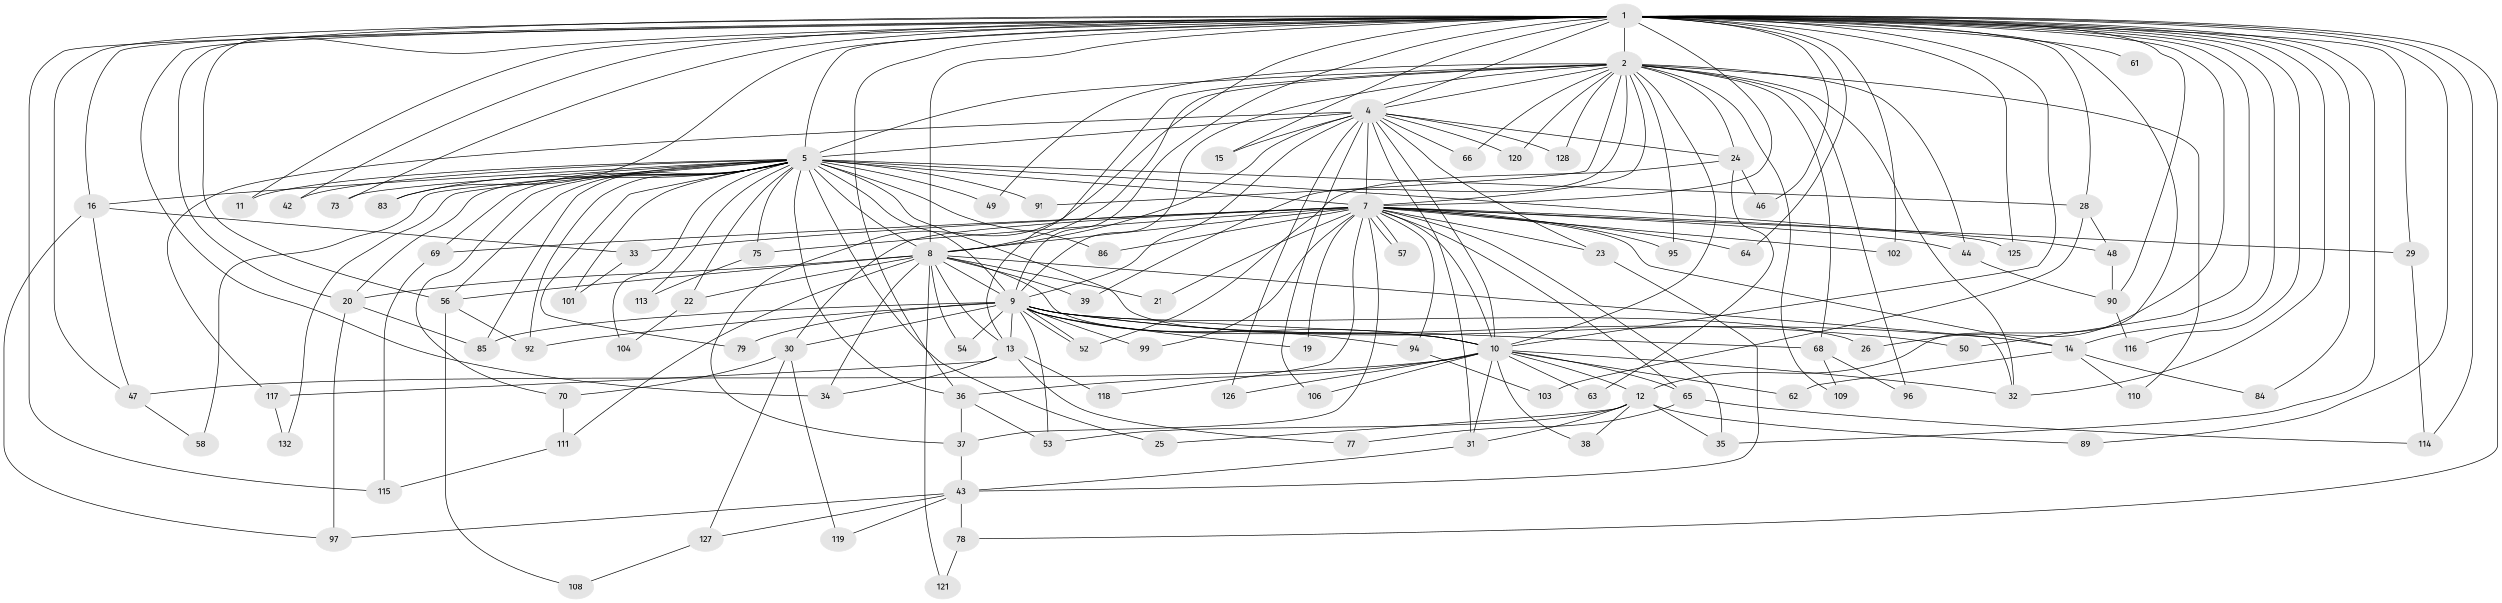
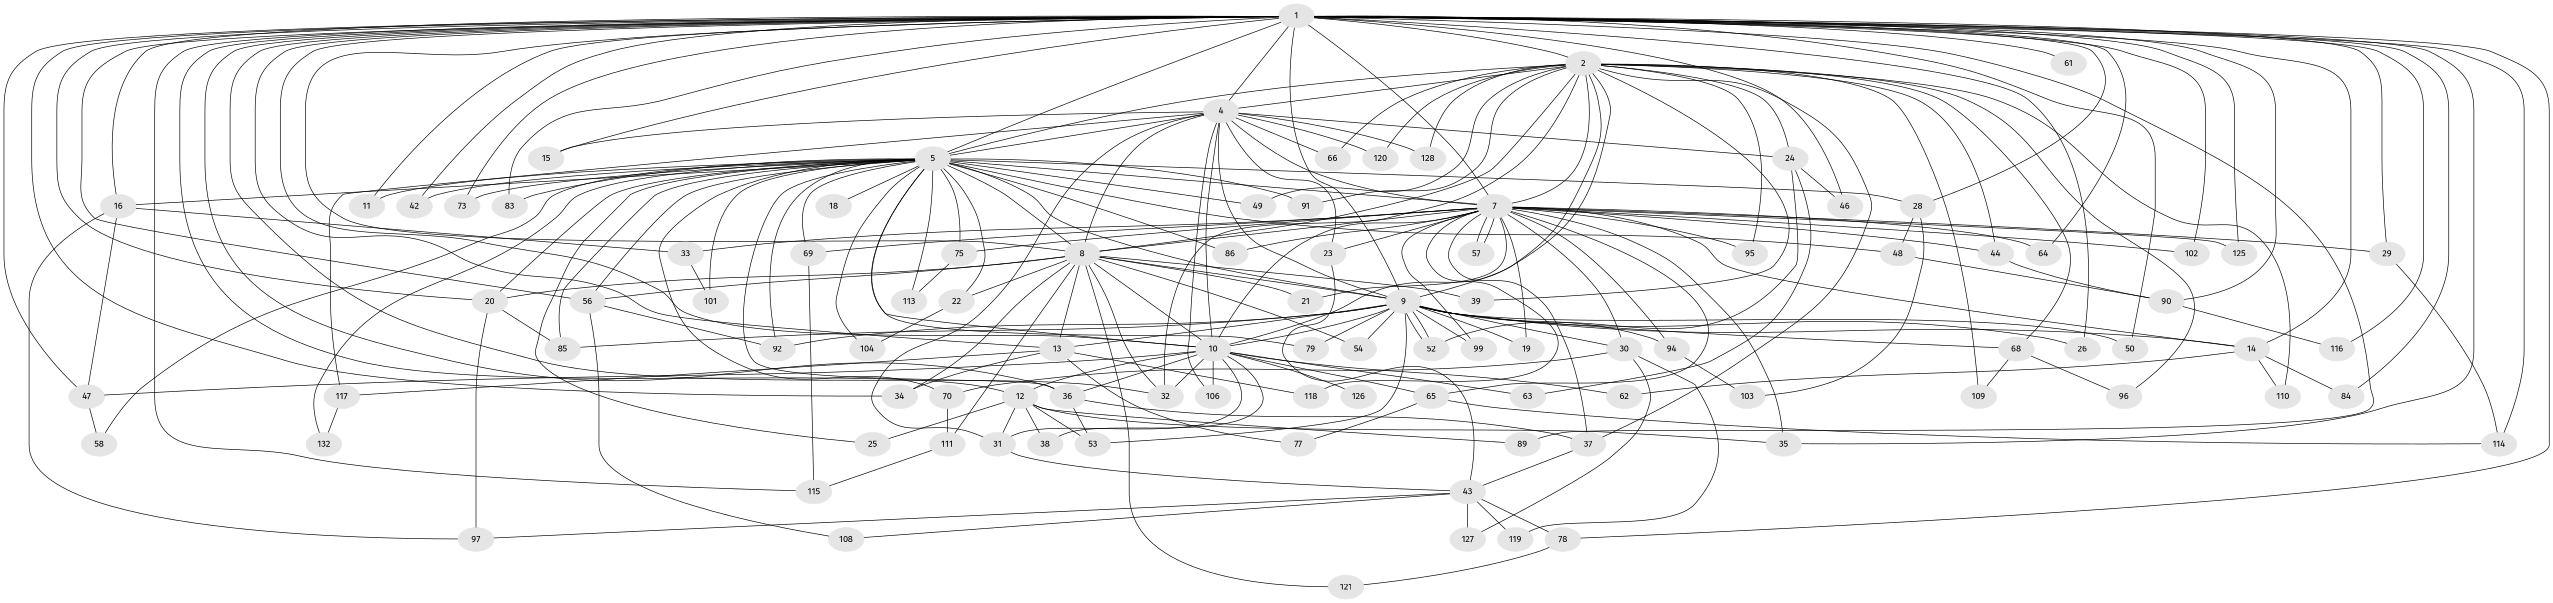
node "18": added
edge "4" -- "126": removed
edge "127" -- "108": now "43" -- "108"
